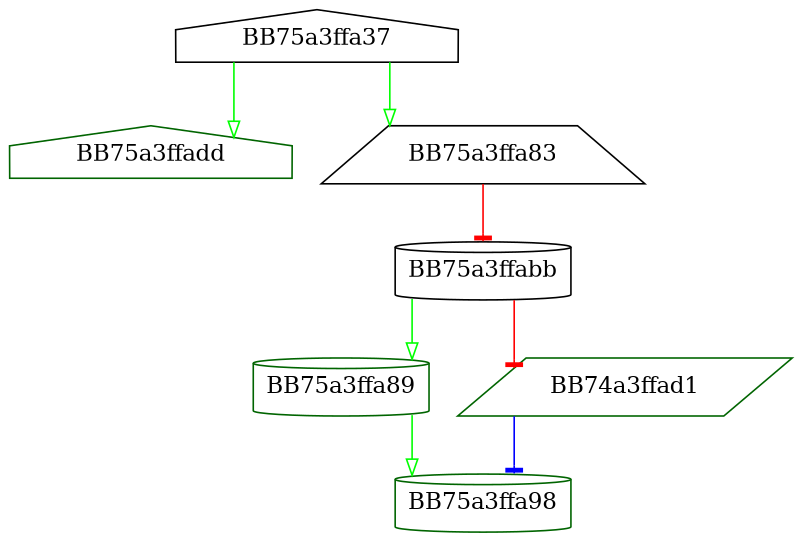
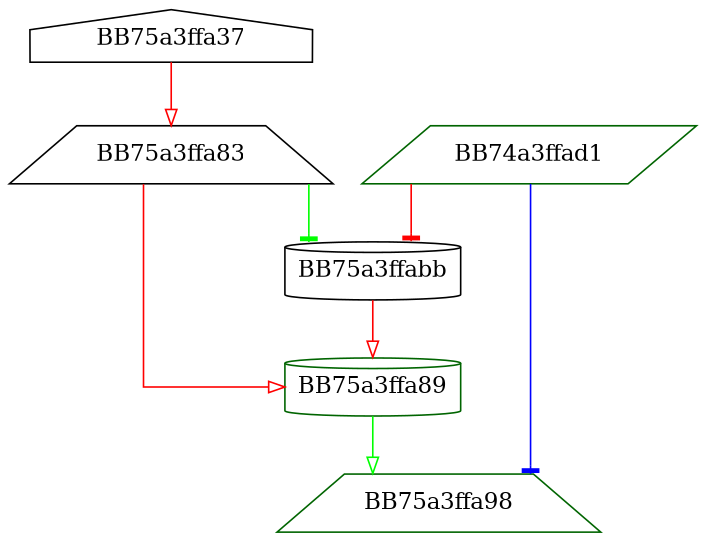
edge "BB75a3ffa37" -> "BB75a3ffa83": color green -> red
node "BB75a3ffadd": removed
edge "BB75a3ffa83" -> "BB75a3ffabb": color red -> green
edge "BB75a3ffabb" -> "BB75a3ffa89": color green -> red
edge "BB75a3ffabb" -> "BB74a3ffad1": reversed
edge "BB75a3ffa83" -> "BB75a3ffa89": added
node "BB75a3ffa98": shape cylinder -> trapezium
